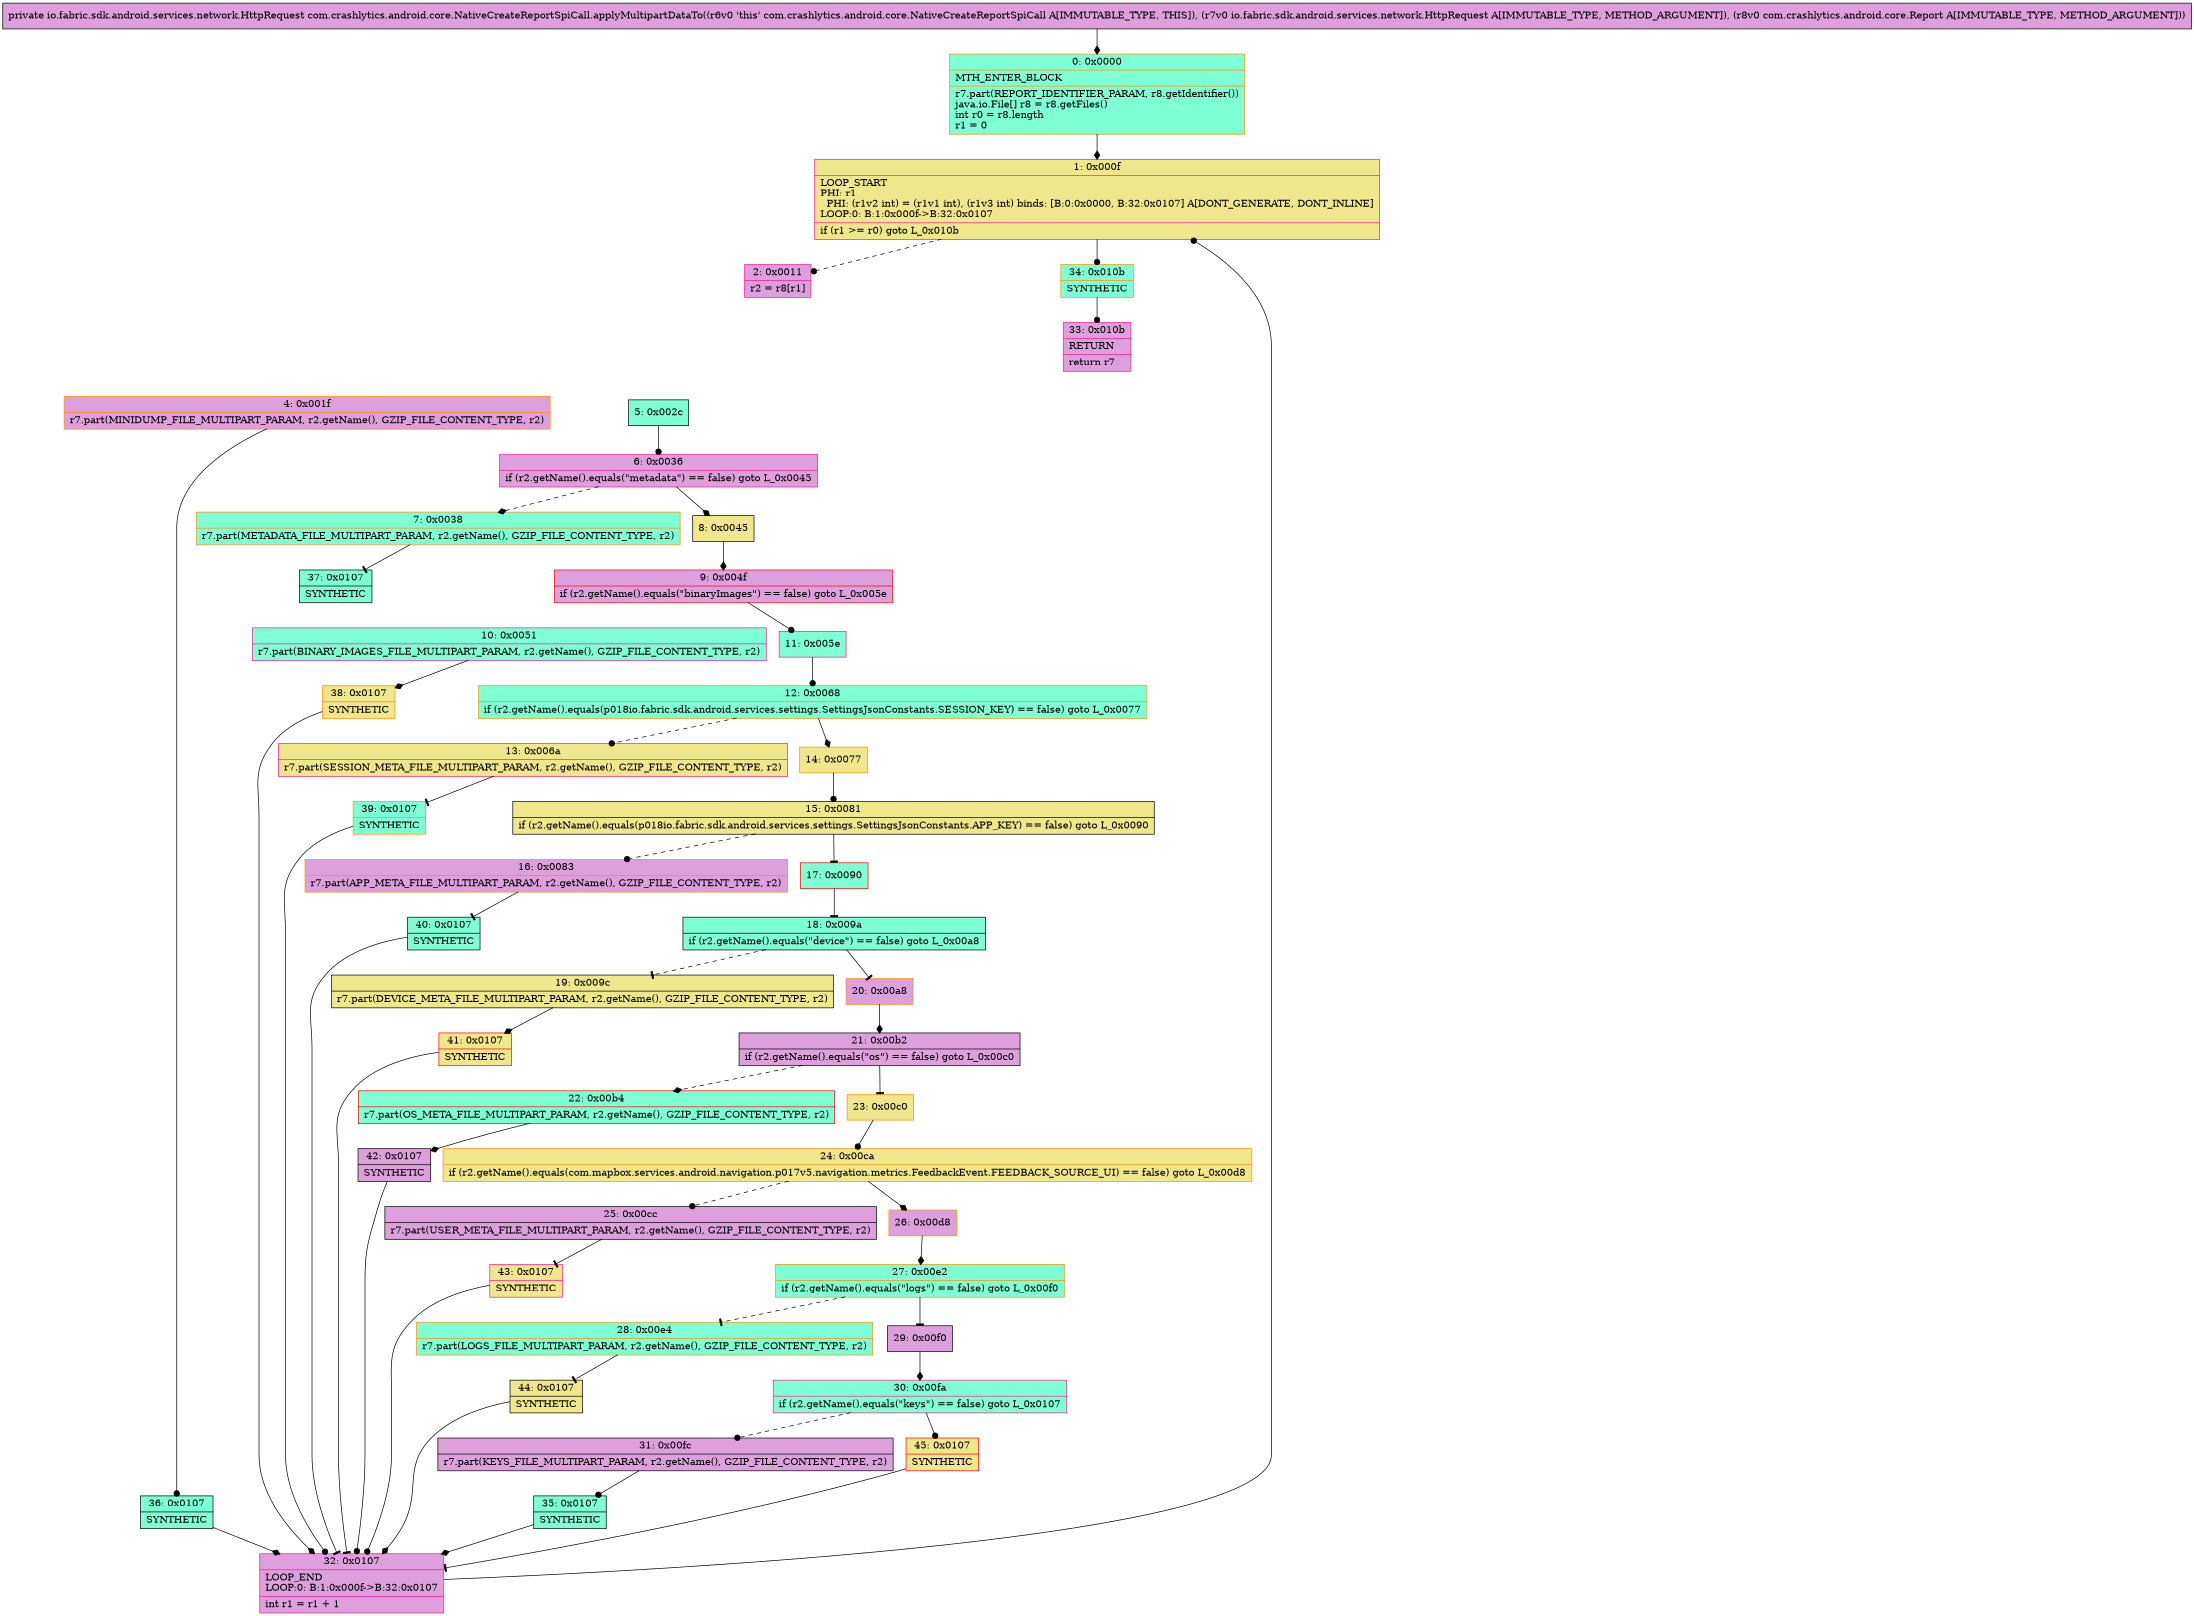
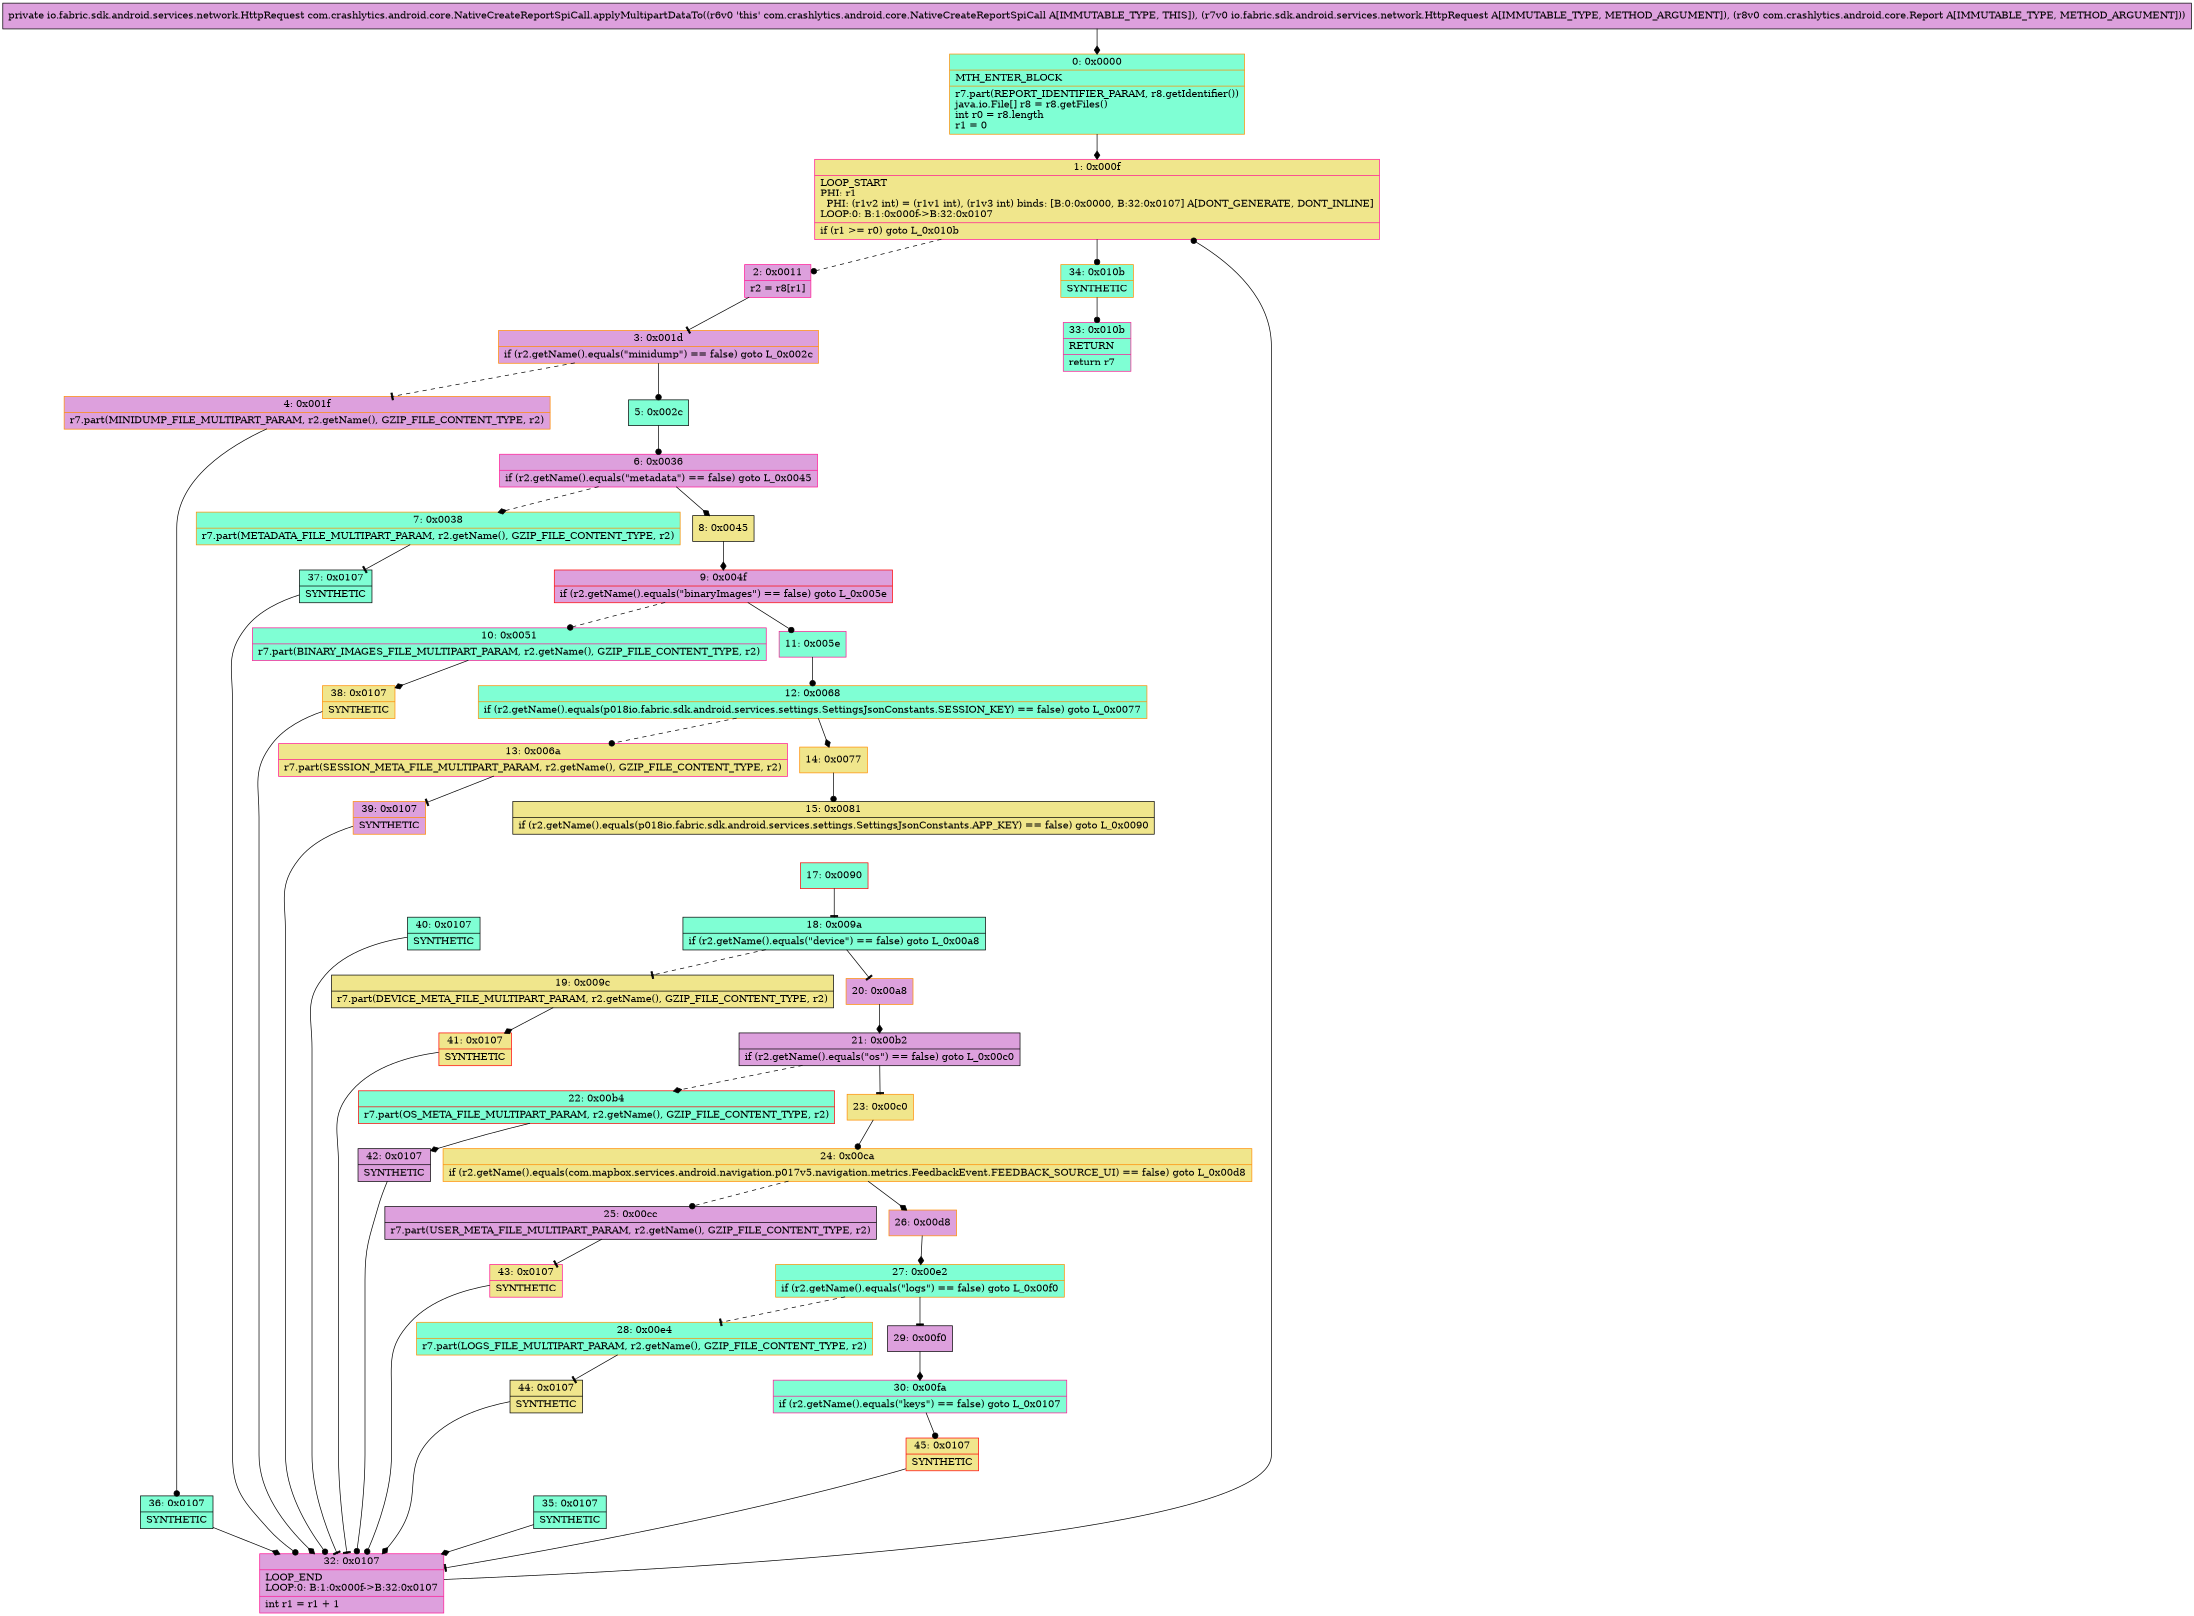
node "3: 0x001d": added
node "33: 0x010b": fillcolor plum -> aquamarine
edge "9: 0x004f" -> "10: 0x0051": added
node "39: 0x0107": fillcolor aquamarine -> plum
edge "15: 0x0081" -> "17: 0x0090": removed
node "16: 0x0083": removed
edge "37: 0x0107" -> "32: 0x0107": added
node "31: 0x00fc": removed
